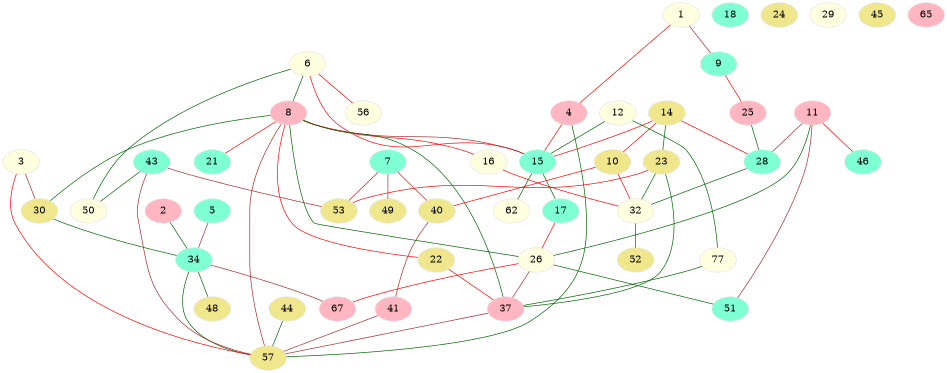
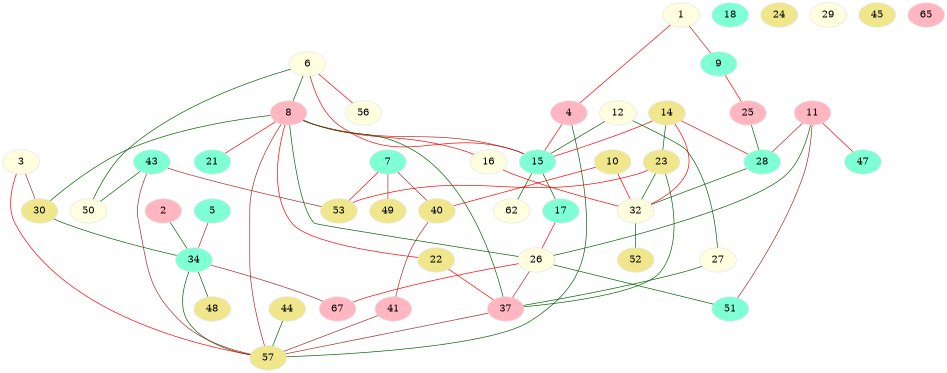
edge "14" -- "10": now "14" -- "32"
node "46": label "46" -> "47"
node "77": label "77" -> "27"
